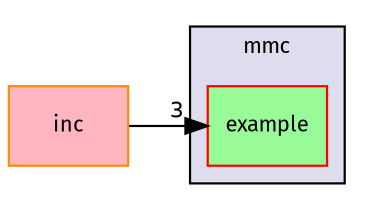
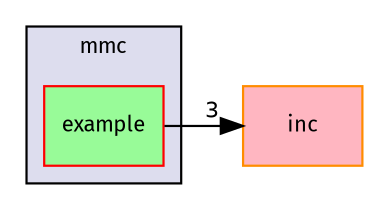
edge "inc" -> "example": reversed
